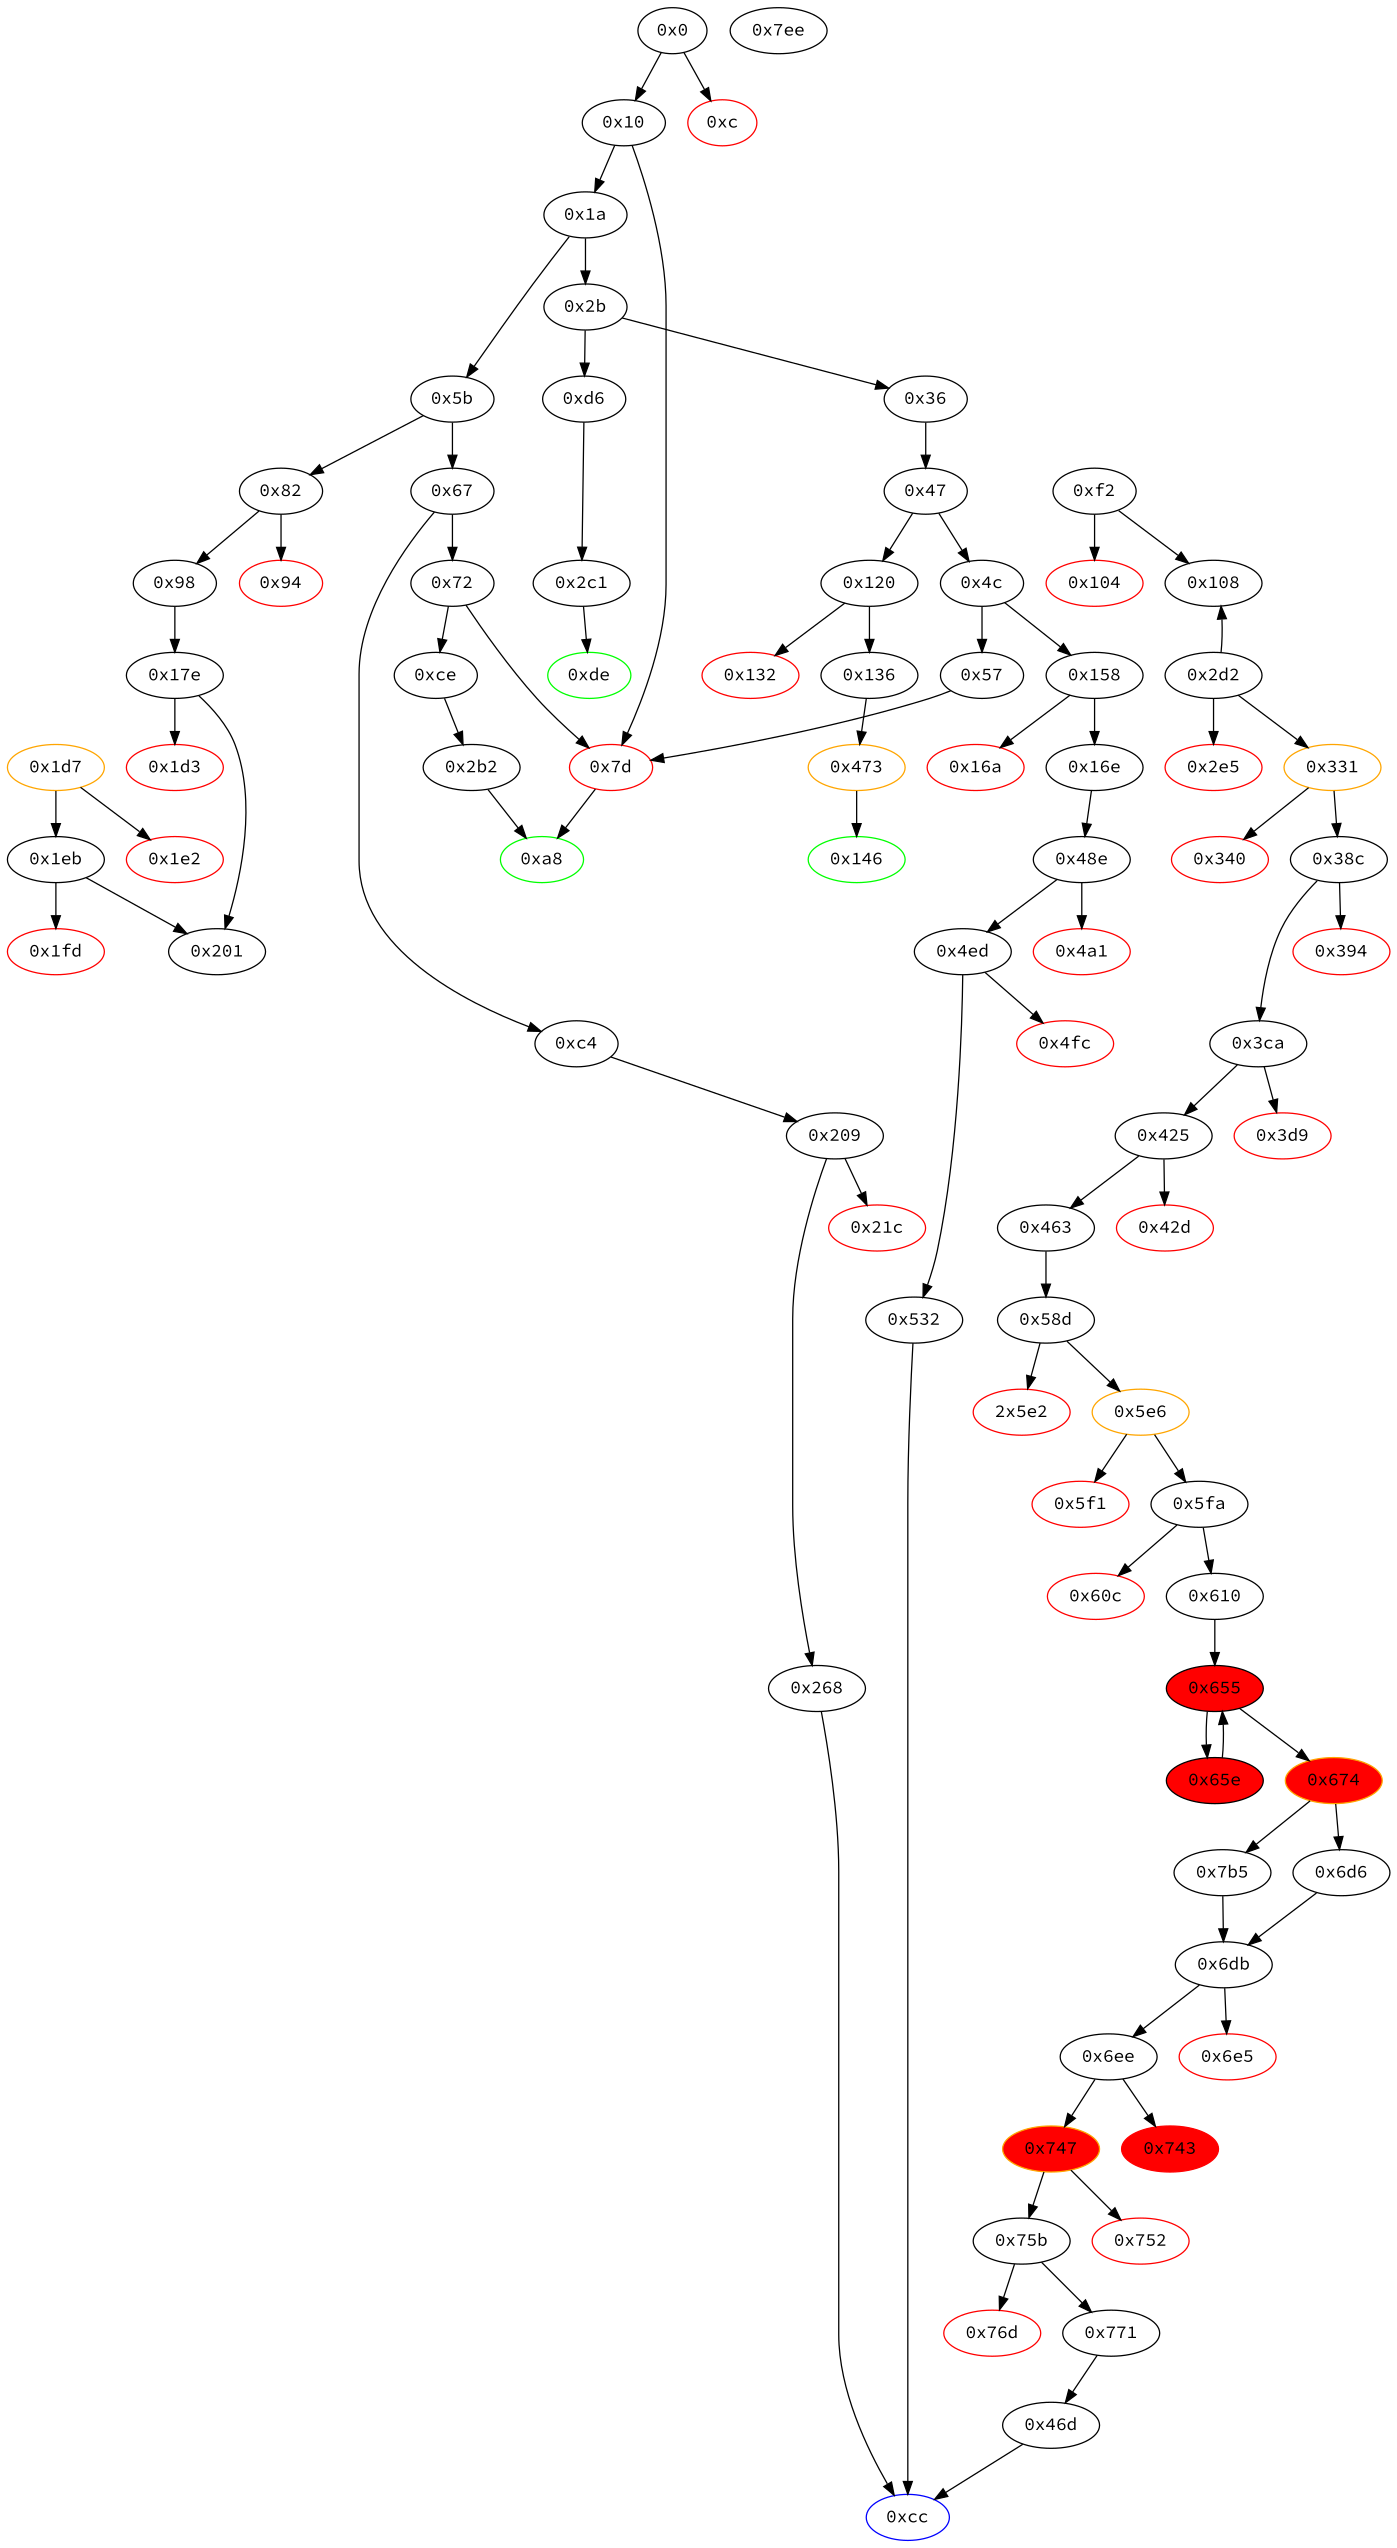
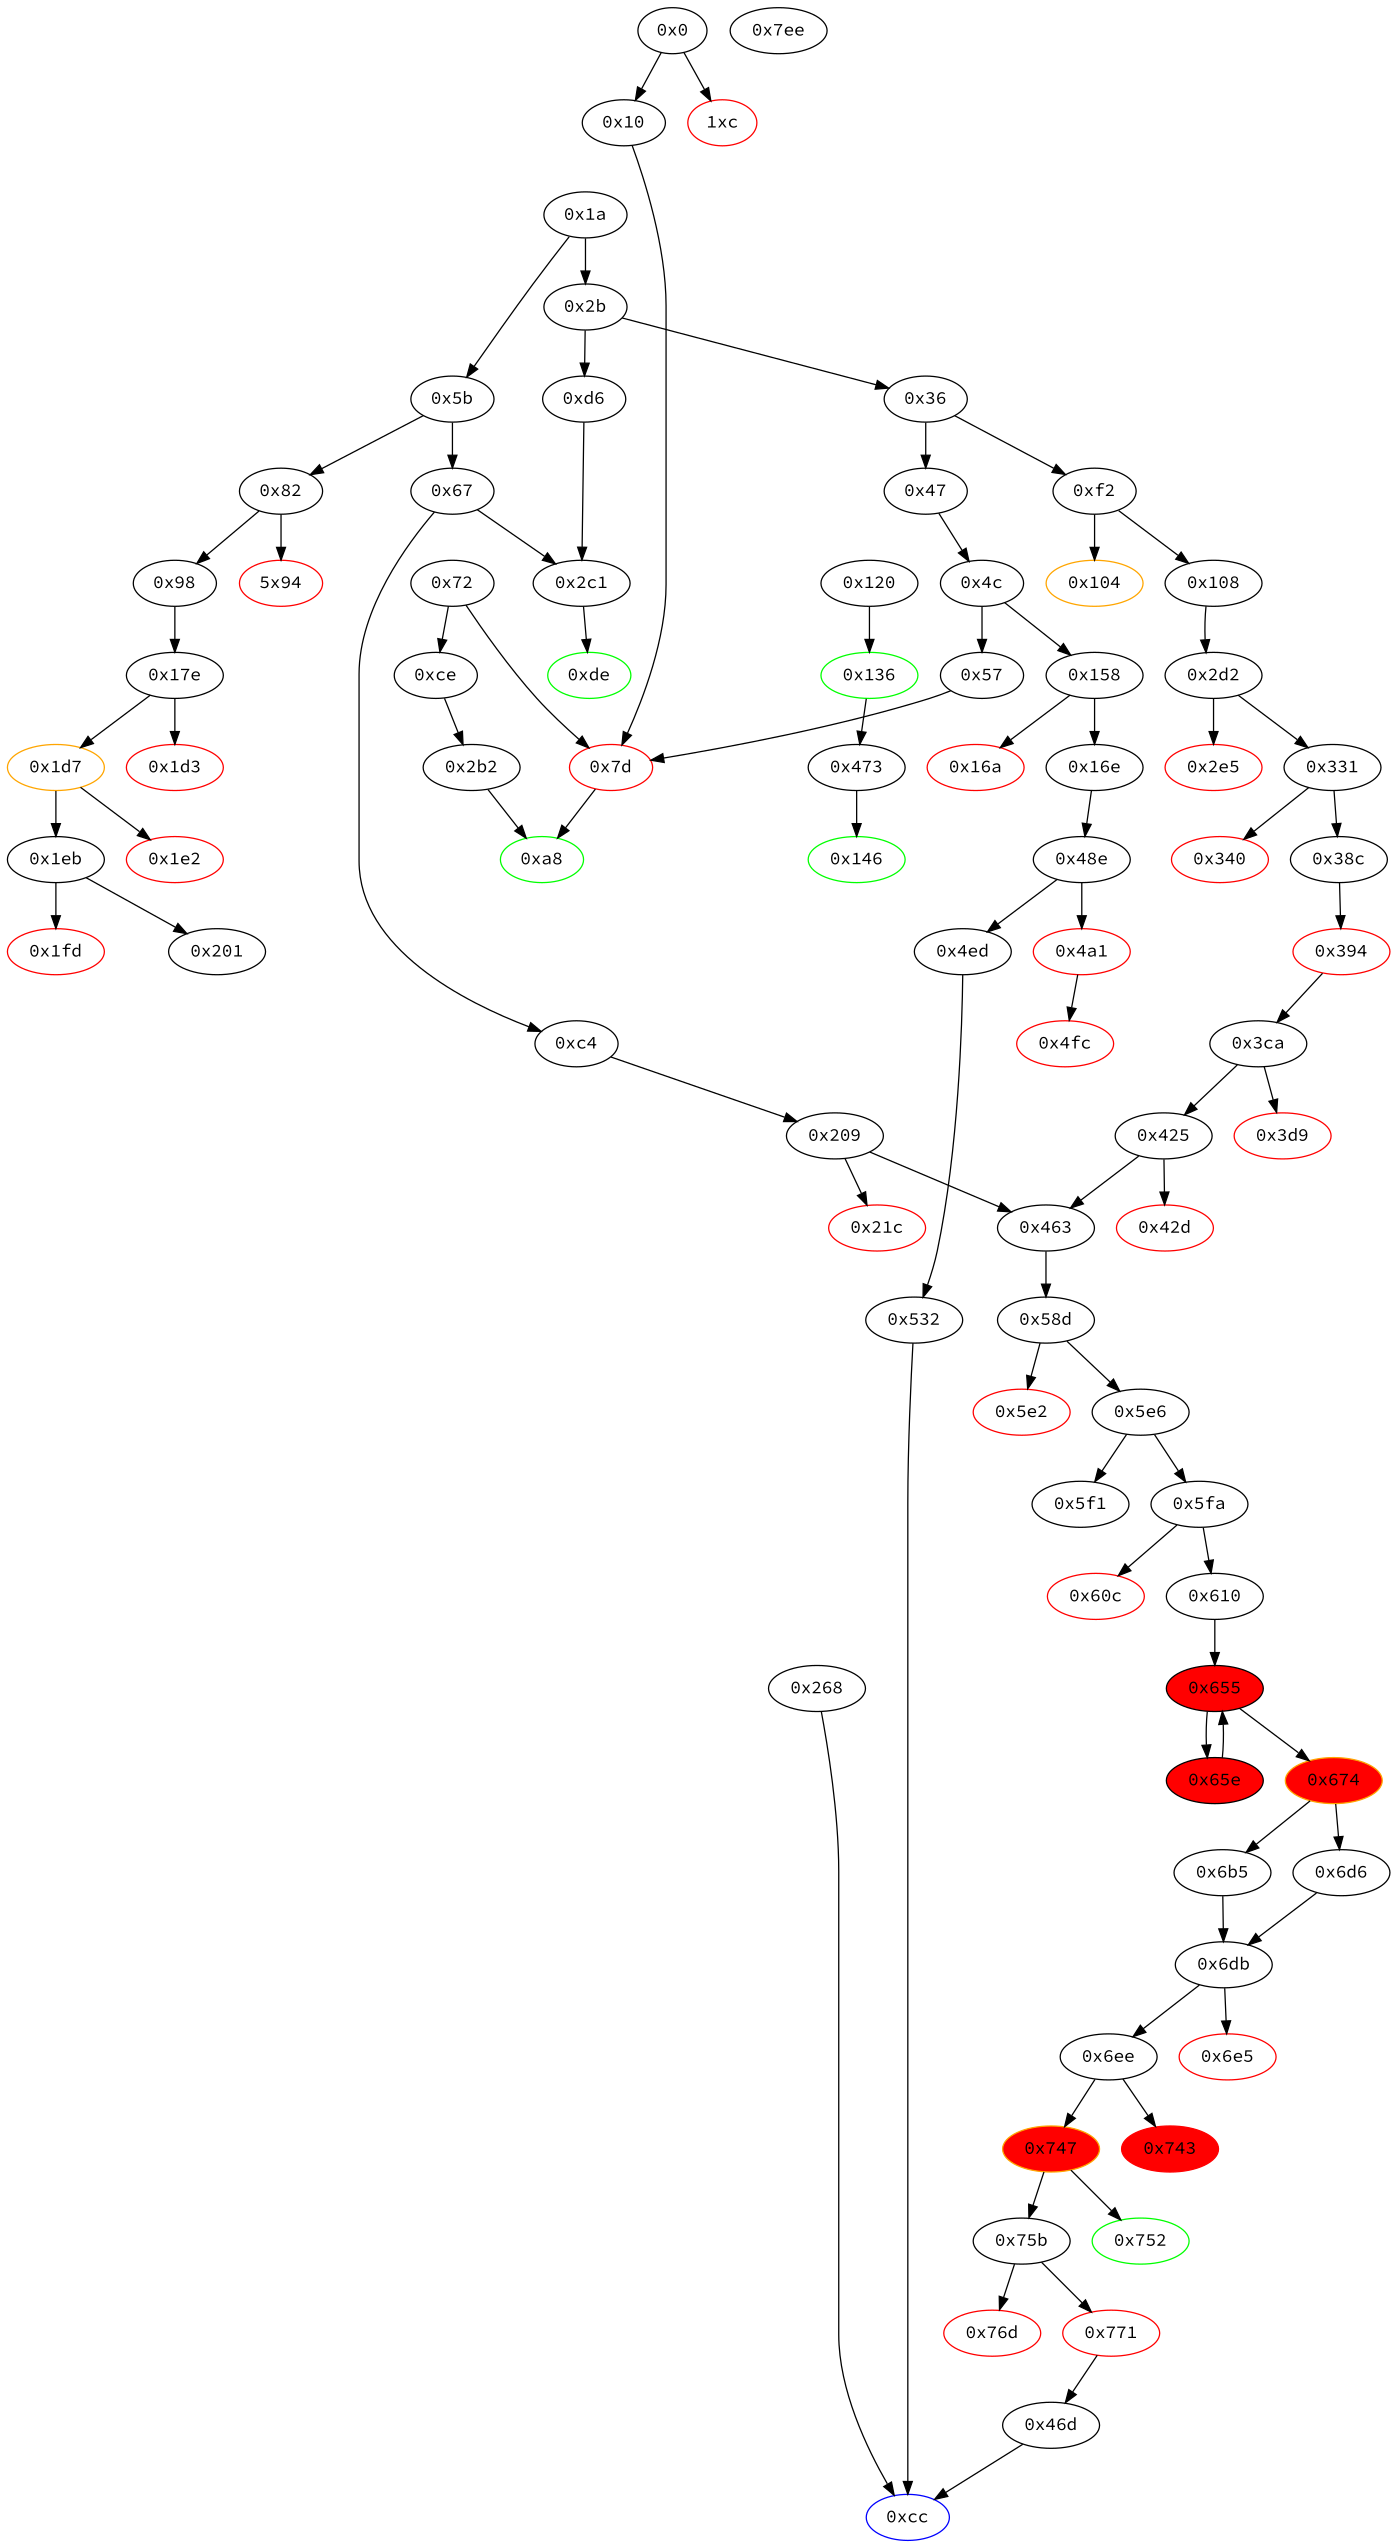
node "0xc": label "0xc" -> "1xc"
edge "0x10" -> "0x1a": removed
edge "0x36" -> "0xf2": added
edge "0x67" -> "0x72": now "0x67" -> "0x2c1"
edge "0x47" -> "0x120": removed
node "0x94": label "0x94" -> "5x94"
node "0x104": color red -> orange
edge "0x2d2" -> "0x108": reversed
node "0x132": removed
node "0x136": color black -> green
node "0x473": color orange -> black
node "0x331": color orange -> black
edge "0x17e" -> "0x201": now "0x17e" -> "0x1d7"
edge "0x38c" -> "0x3ca": now "0x394" -> "0x3ca"
edge "0x4ed" -> "0x4fc": now "0x4a1" -> "0x4fc"
edge "0x209" -> "0x268": now "0x209" -> "0x463"
node "2x5e2": label "2x5e2" -> "0x5e2"
node "0x5e6": color orange -> black
node "0x5f1": color red -> black
node "0x7b5": label "0x7b5" -> "0x6b5"
node "0x752": color red -> green
node "0x771": color black -> red
